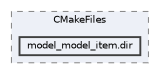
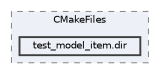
node "model_model_item.dir": label "model_model_item.dir" -> "test_model_item.dir"
